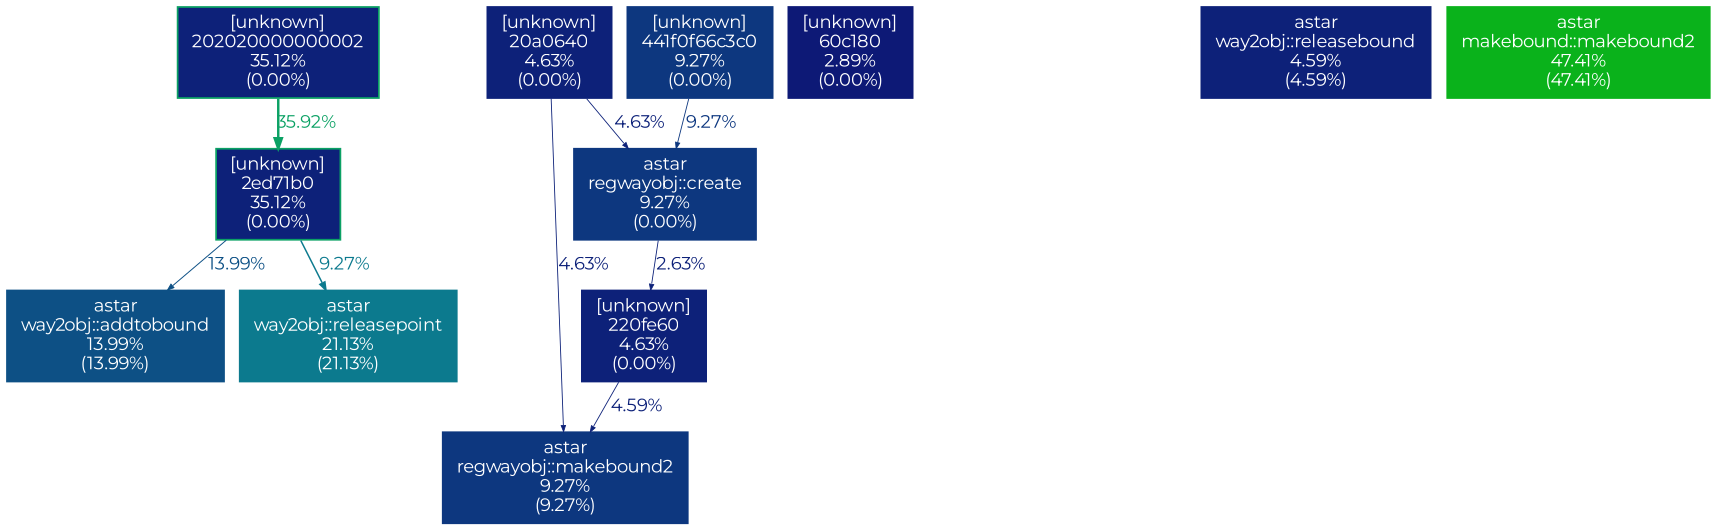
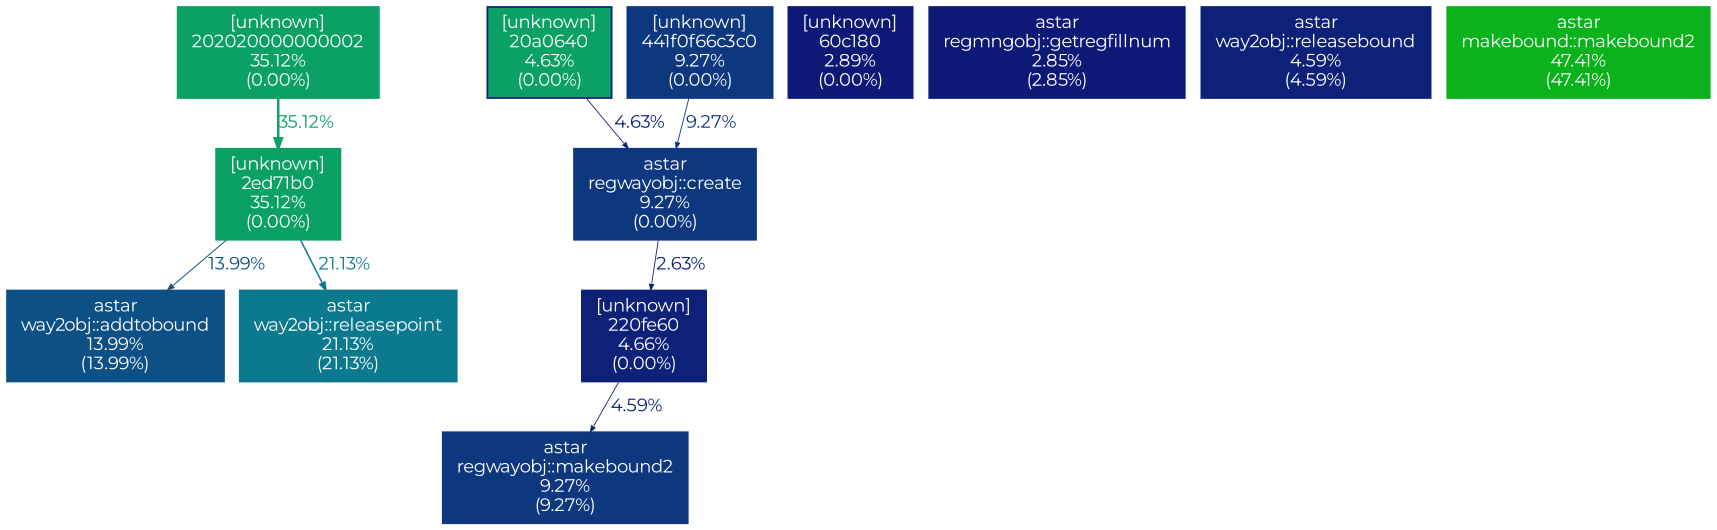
node "[unknown] 202020000000002 35.12% (0.00%)": fillcolor #0d2179 -> #0ba164
node "[unknown] 20a0640 4.63% (0.00%)": fillcolor #0d2179 -> #0ba164
node "astar regmngobj::getregfillnum 2.85% (2.85%)": added
edge "[unknown] 202020000000002 35.12% (0.00%)" -> "[unknown] 2ed71b0 35.12% (0.00%)": label "35.92%" -> "35.12%"
node "[unknown] 2ed71b0 35.12% (0.00%)": fillcolor #0d2179 -> #0ba164
edge "[unknown] 20a0640 4.63% (0.00%)" -> "astar regwayobj::makebound2 9.27% (9.27%)": removed, label "4.63%"
edge "[unknown] 2ed71b0 35.12% (0.00%)" -> "astar way2obj::releasepoint 21.13% (21.13%)": label "9.27%" -> "21.13%"
node "[unknown] 220fe60 4.63% (0.00%)": label "[unknown] 220fe60 4.63% (0.00%)" -> "[unknown] 220fe60 4.66% (0.00%)"
